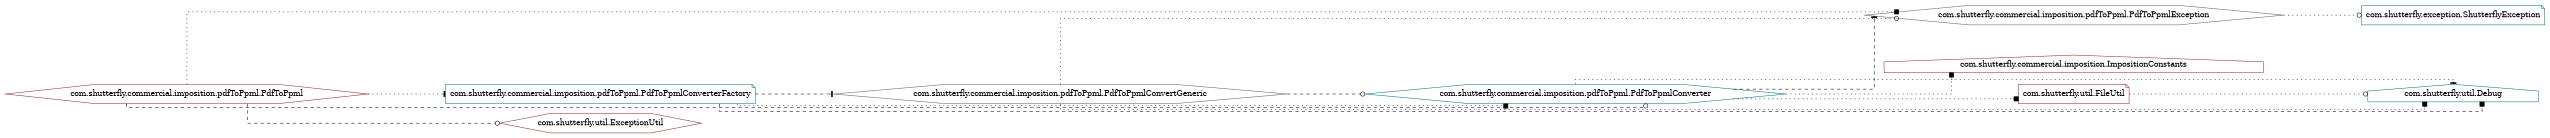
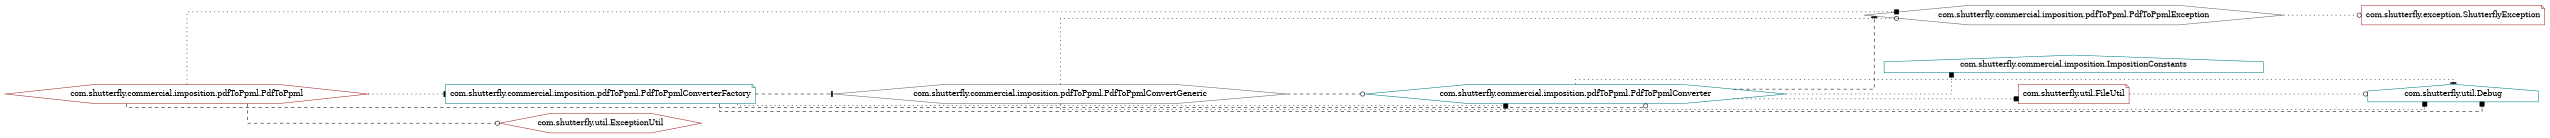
node "com.shutterfly.exception.ShutterflyException": color teal -> brown
node "com.shutterfly.commercial.imposition.ImpositionConstants": color brown -> teal
